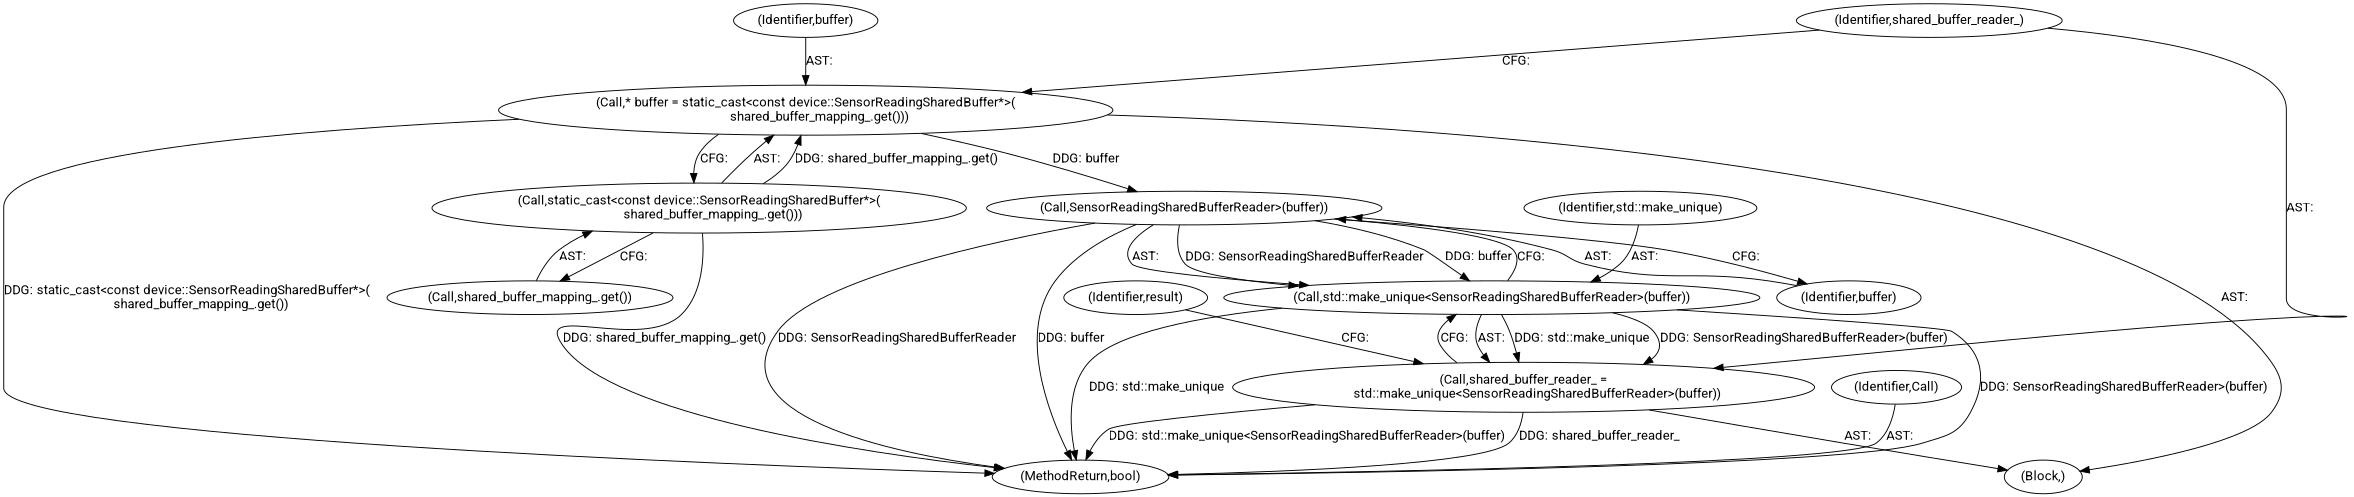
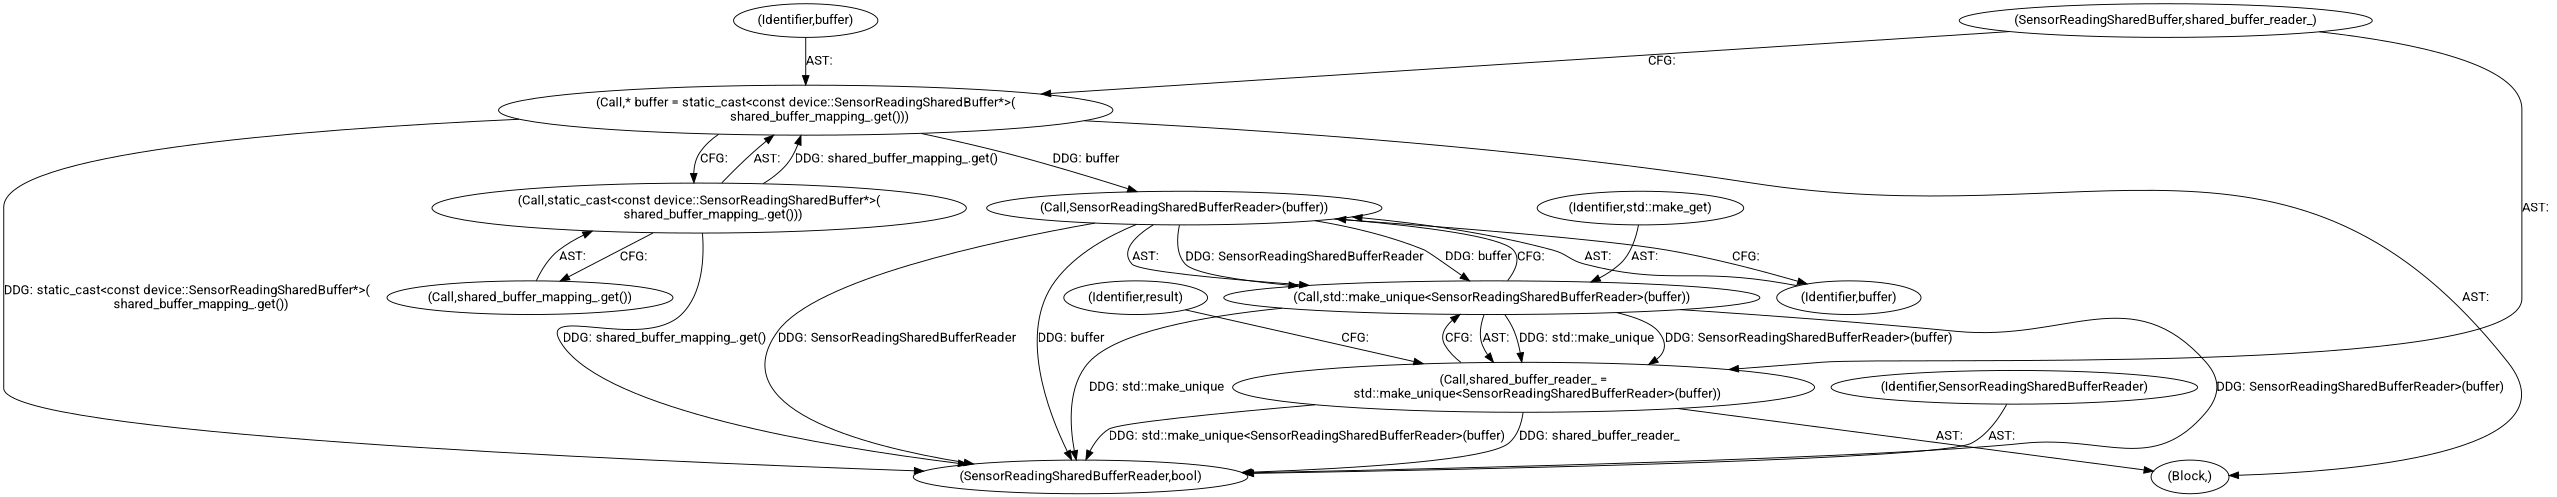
node "(Identifier,shared_buffer_reader_)": label "(Identifier,shared_buffer_reader_)" -> "(SensorReadingSharedBuffer,shared_buffer_reader_)"
node "(Identifier,std::make_unique)": label "(Identifier,std::make_unique)" -> "(Identifier,std::make_get)"
node "(Identifier,Call)": label "(Identifier,Call)" -> "(Identifier,SensorReadingSharedBufferReader)"
node "(MethodReturn,bool)": label "(MethodReturn,bool)" -> "(SensorReadingSharedBufferReader,bool)"
